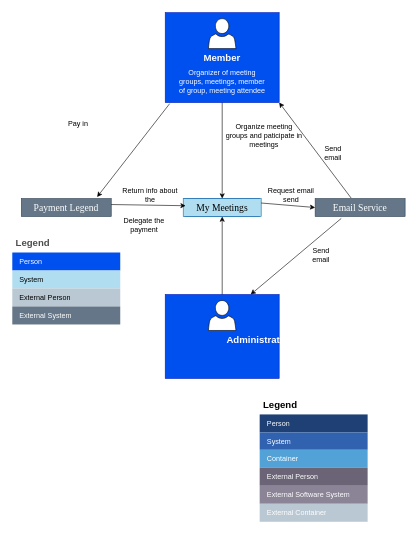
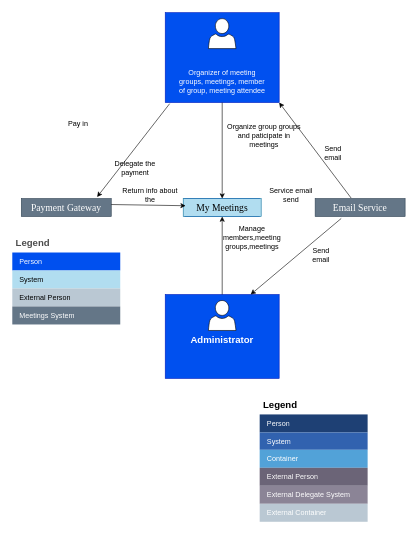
node "Member": removed
node "Organize meeting groups and paticipate in meetings": label "Organize meeting groups and paticipate in meetings" -> "Organize group groups and paticipate in meetings"
node "Request email send": label "Request email send" -> "Service email send"
edge "My Meetings" -> "Email Service": removed
node "Payment Legend": label "Payment Legend" -> "Payment Gateway"
node "Delegate the payment": moved (144, 225) -> (135, 168)
node "Manage members,meeting groups,meetings": added
node "External System": label "External System" -> "Meetings System"
node "Administrator": moved (258, 339) -> (222, 339)
node "External Software System": label "External Software System" -> "External Delegate System"
